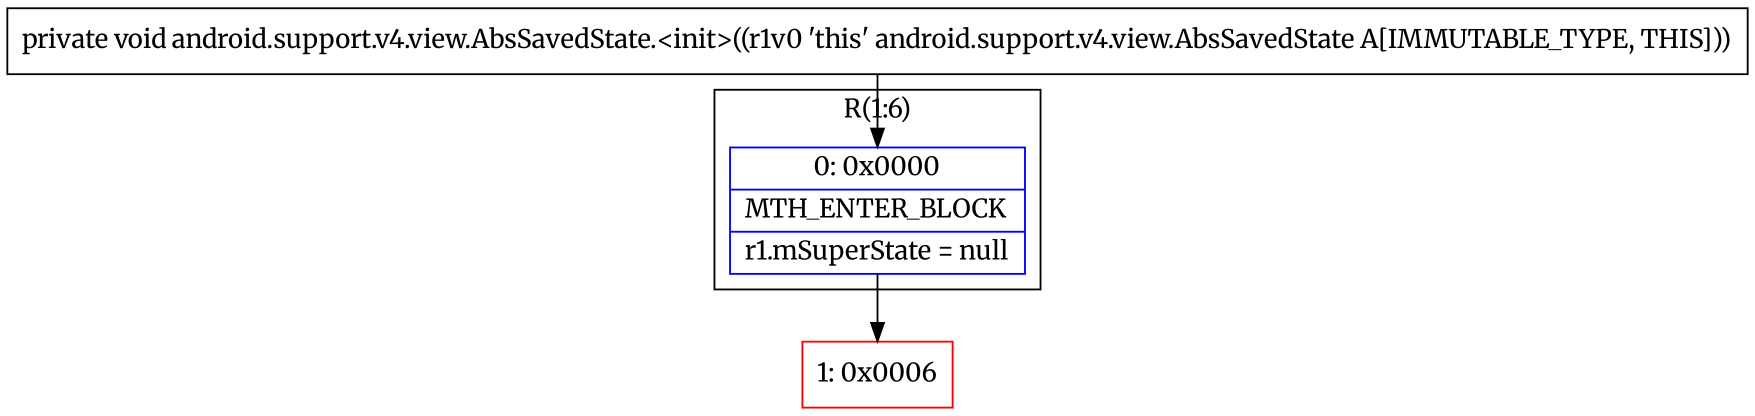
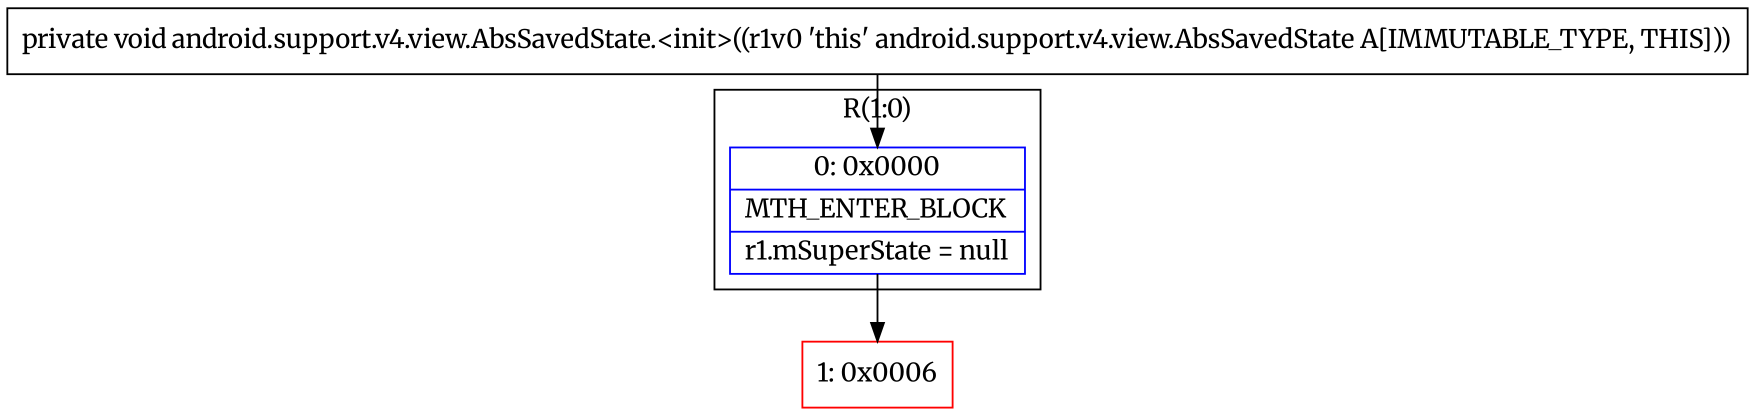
cluster "R(1:6)": label "R(1:6)" -> "R(1:0)"
